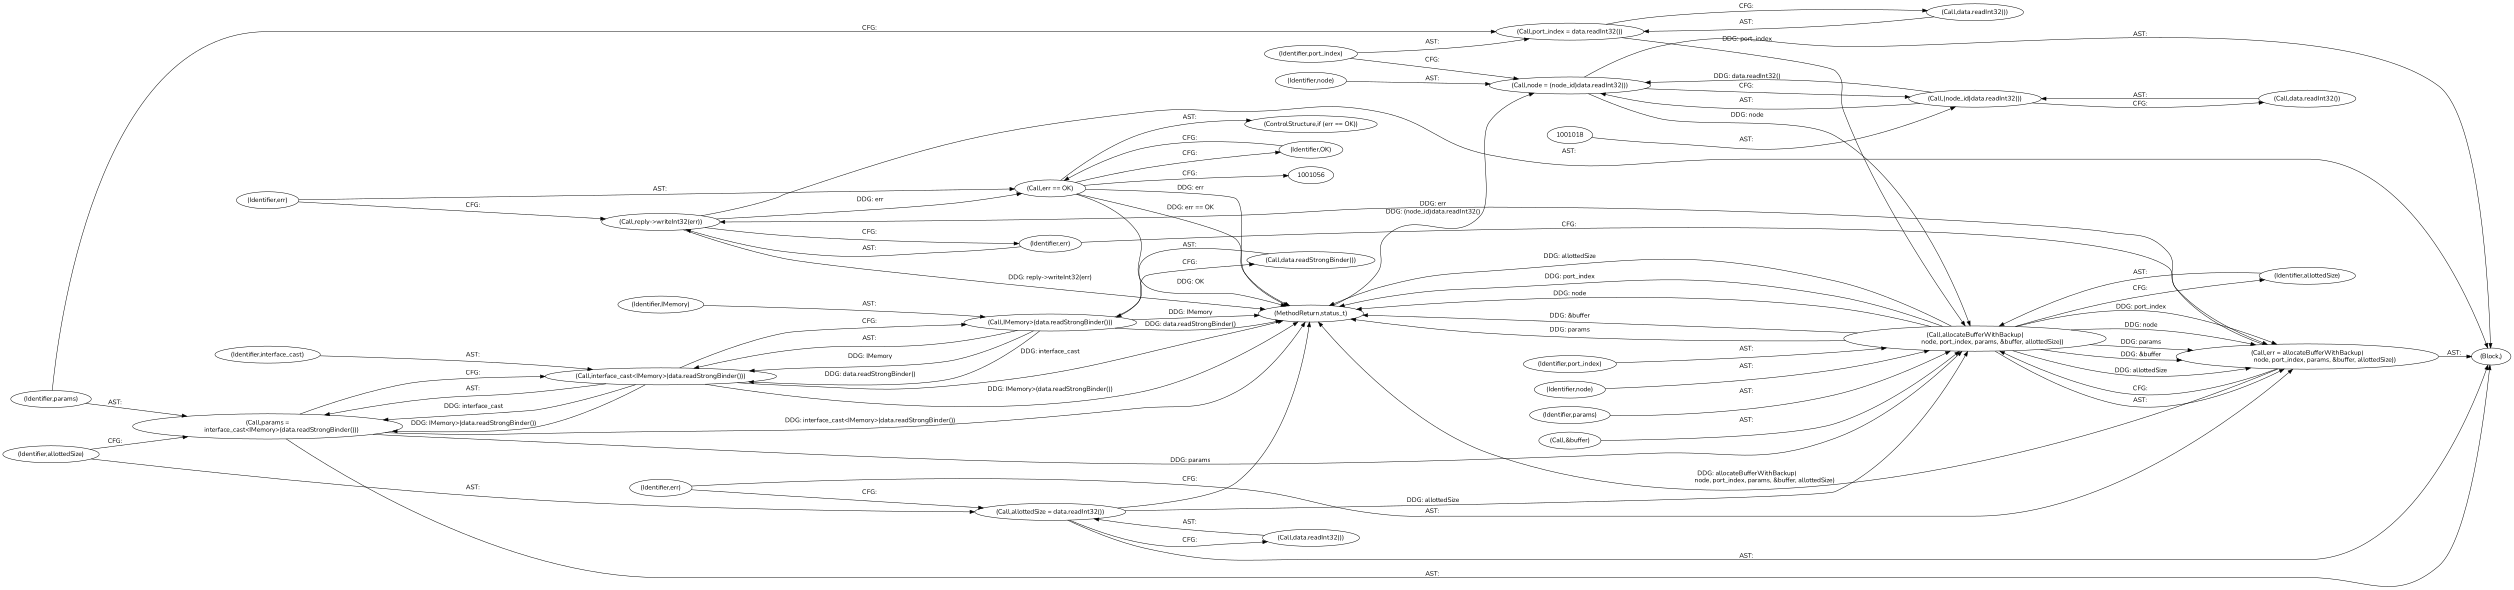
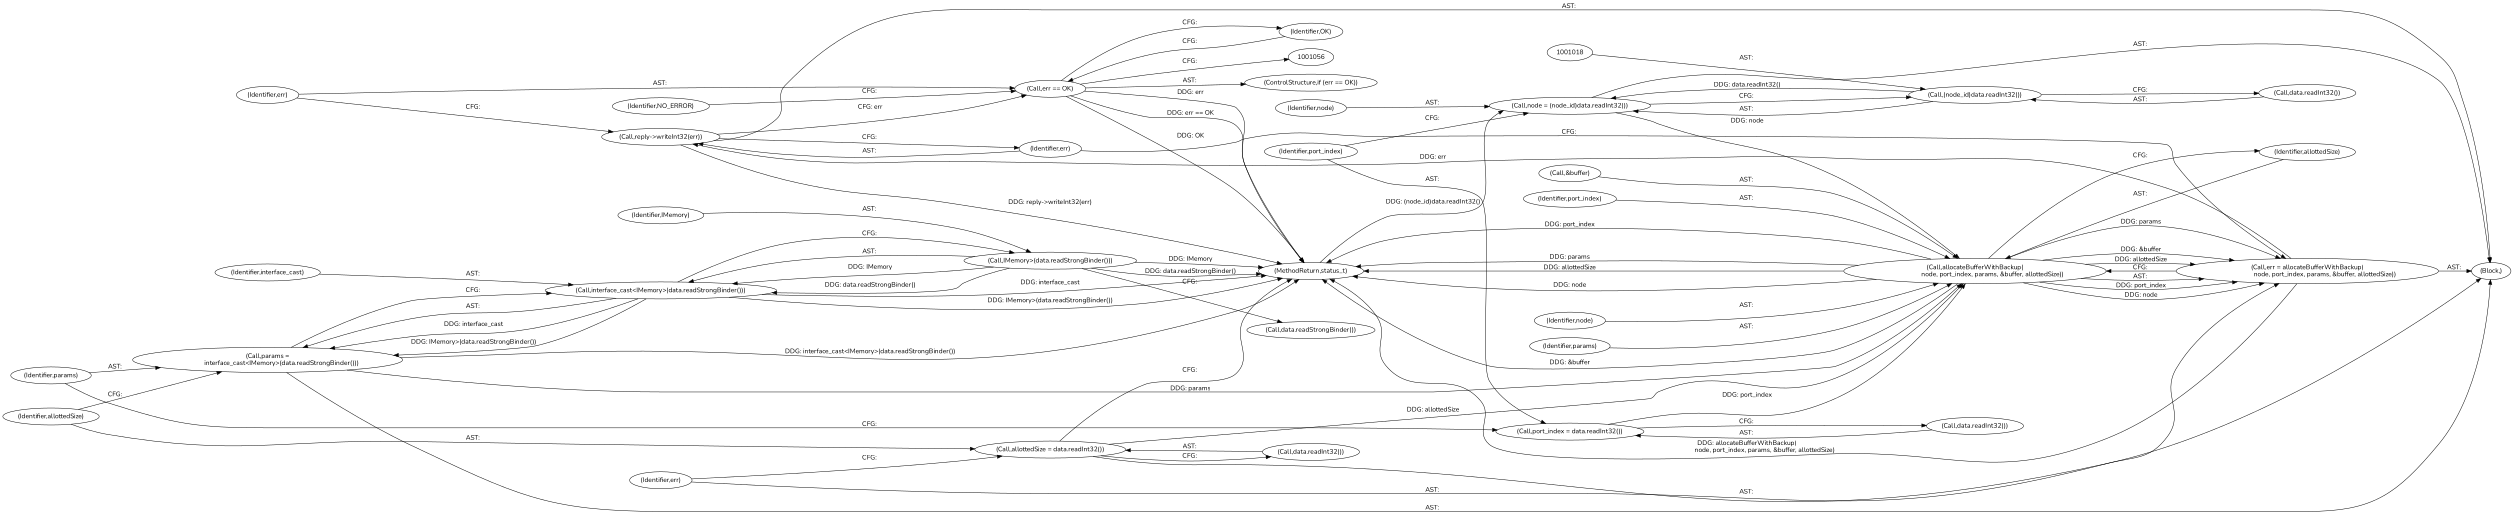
node "(Identifier,NO_ERROR)": added
edge "(Call,reply->writeInt32(err))" -> "(Call,err == OK)": label "DDG: err" -> "CFG: err"
edge "(Call,data.readStrongBinder())" -> "(Call,IMemory>(data.readStrongBinder()))": removed, label "AST:"
